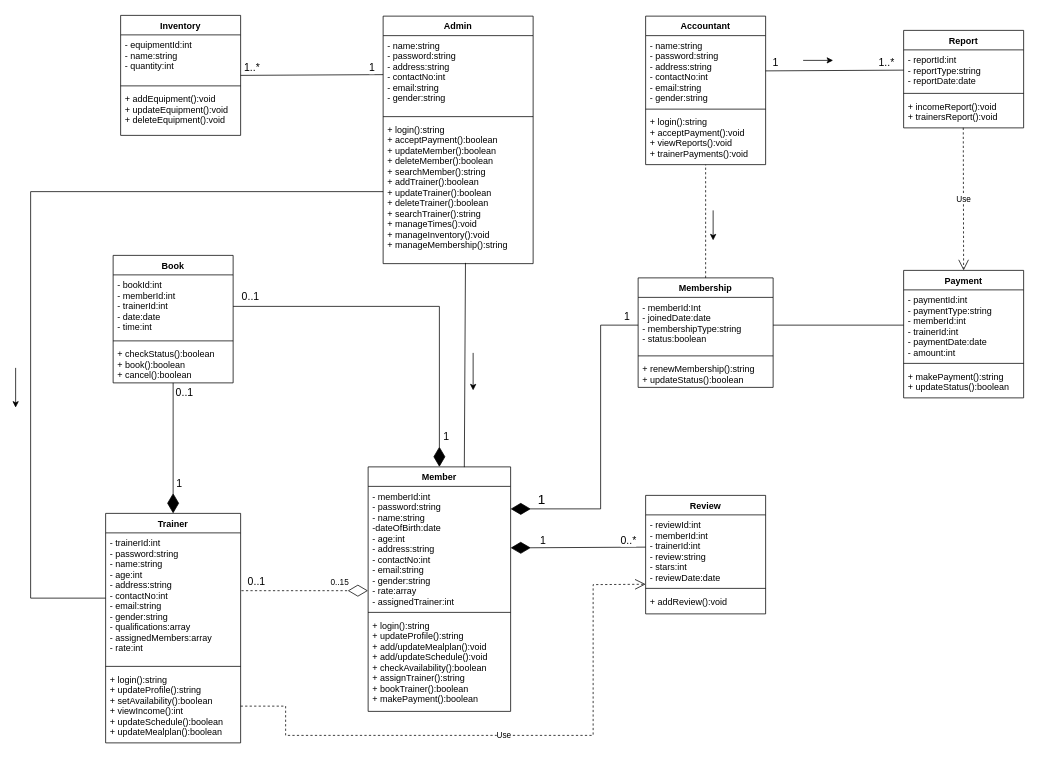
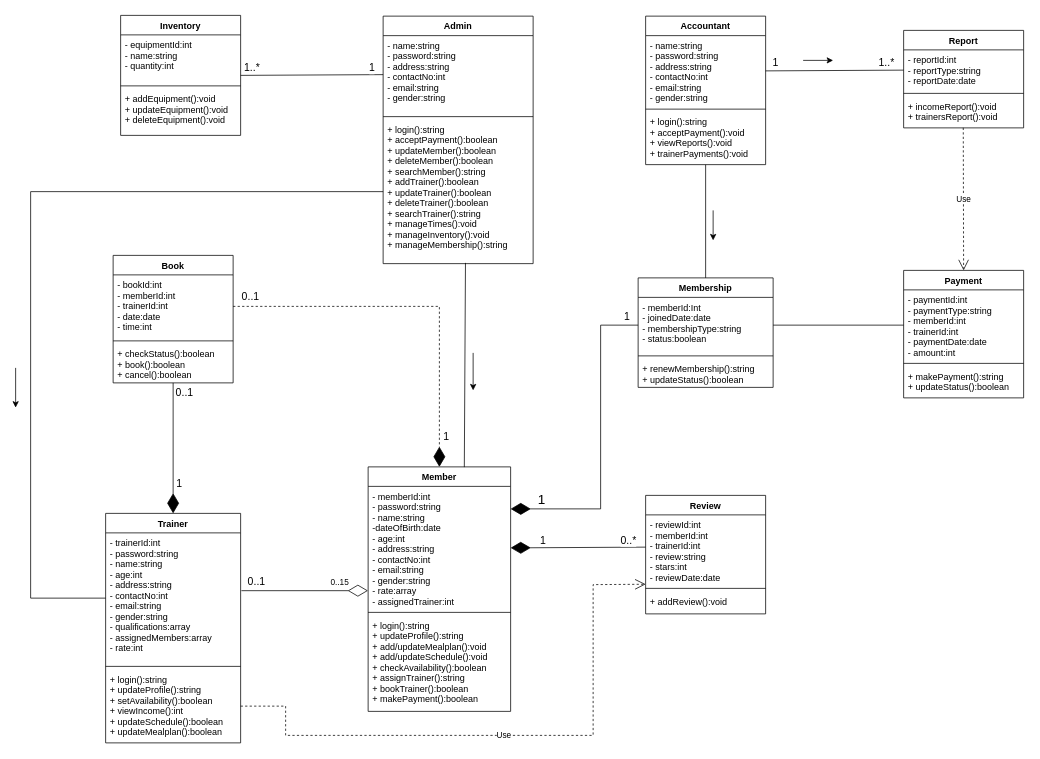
edge "+ login():string + acceptPayment():void + viewReports():void + trainerPayments():void" -- "Membership": style dashed -> solid
edge "- bookId:int - memberId:int - trainerId:int - date:date - time:int" -> "Member": style solid -> dashed
edge "- trainerId:int - password:string - name:string - age:int - address:string - contactNo:int - email:string - gender:string - qualifications:array - assignedMembers:array - rate:int" -> "- memberId:int - password:string - name:string -dateOfBirth:date - age:int - address:string - contactNo:int - email:string - gender:string - rate:array - assignedTrainer:int": style dashed -> solid
